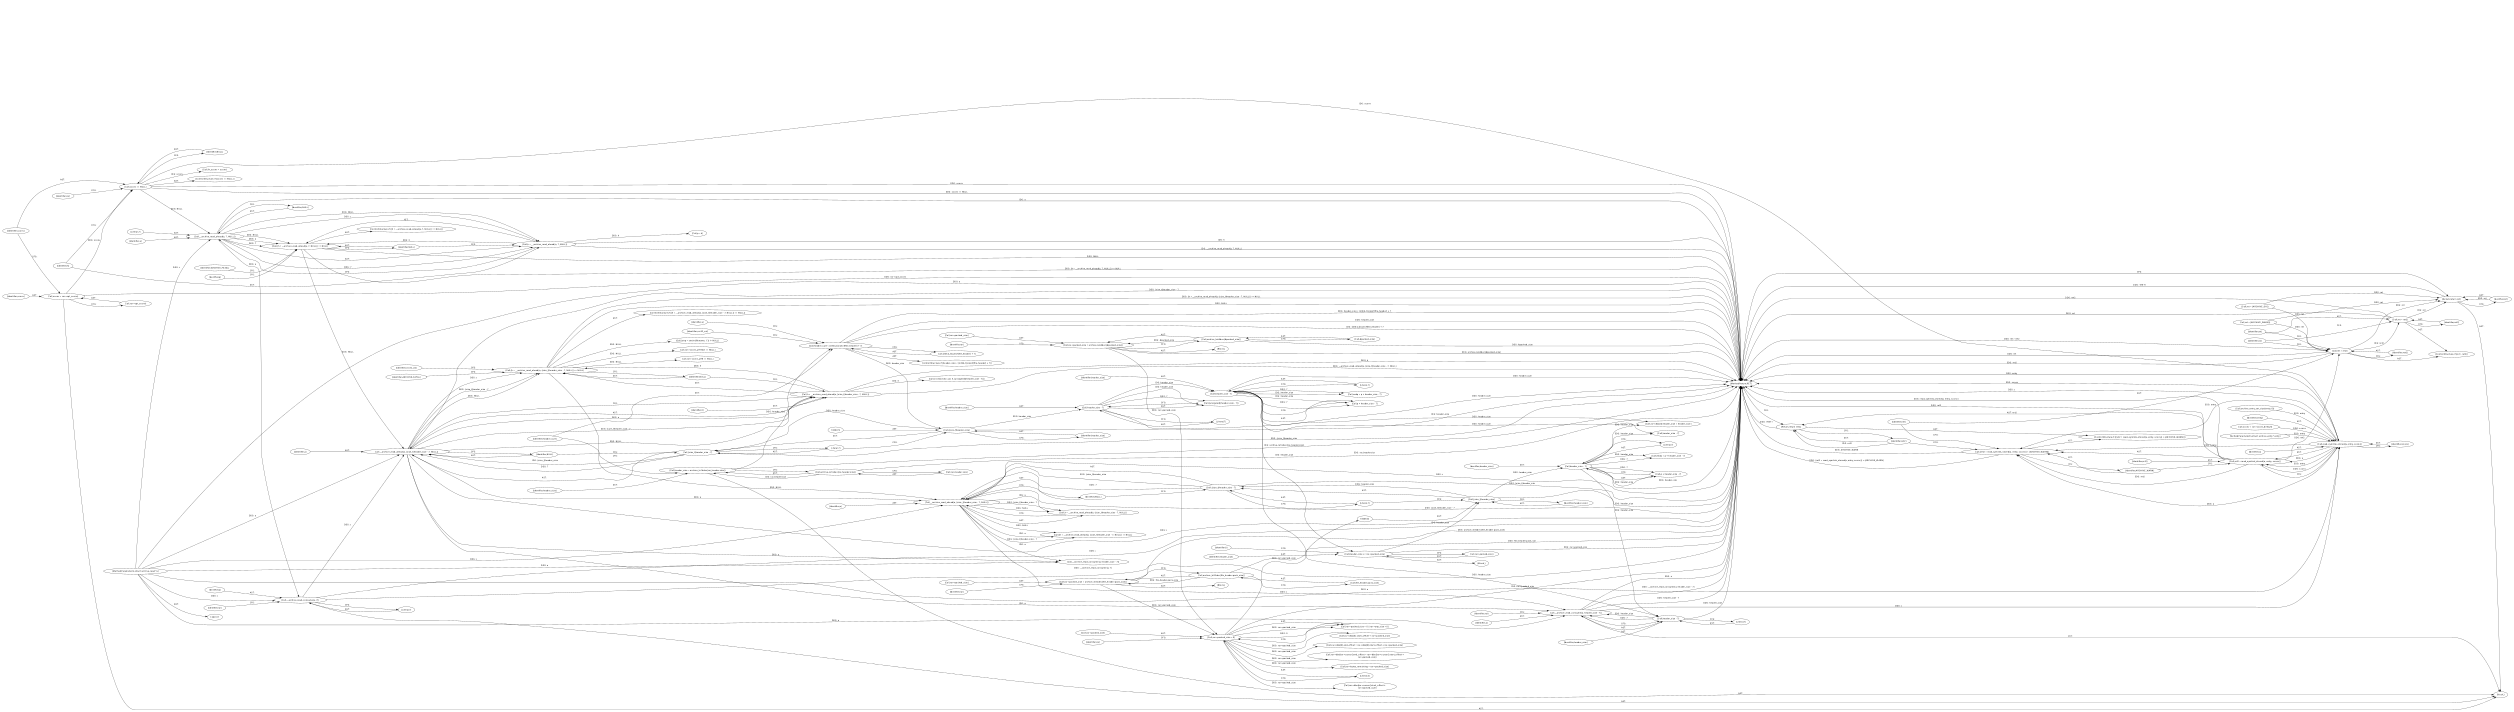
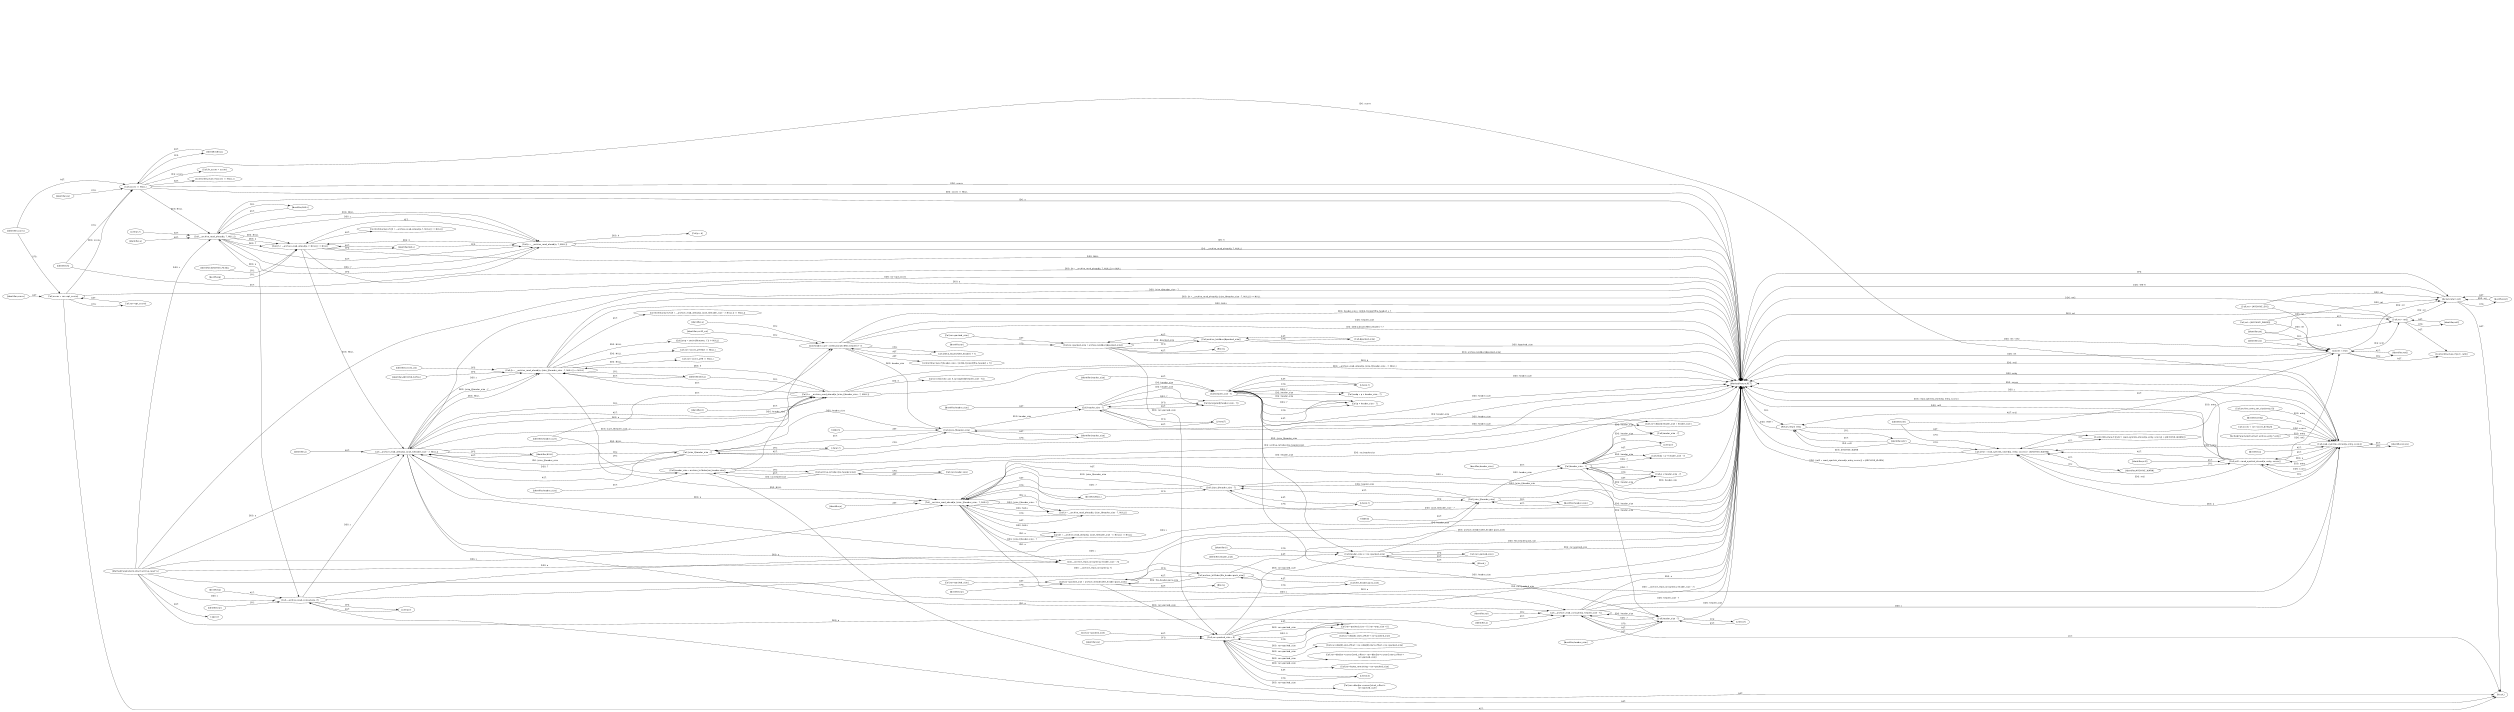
edge "(Call,rar->packed_size < 0)" -> "1000602": now "(Call,rar->packed_size < 0)" -> "(Call,header_size += rar->packed_size)"
